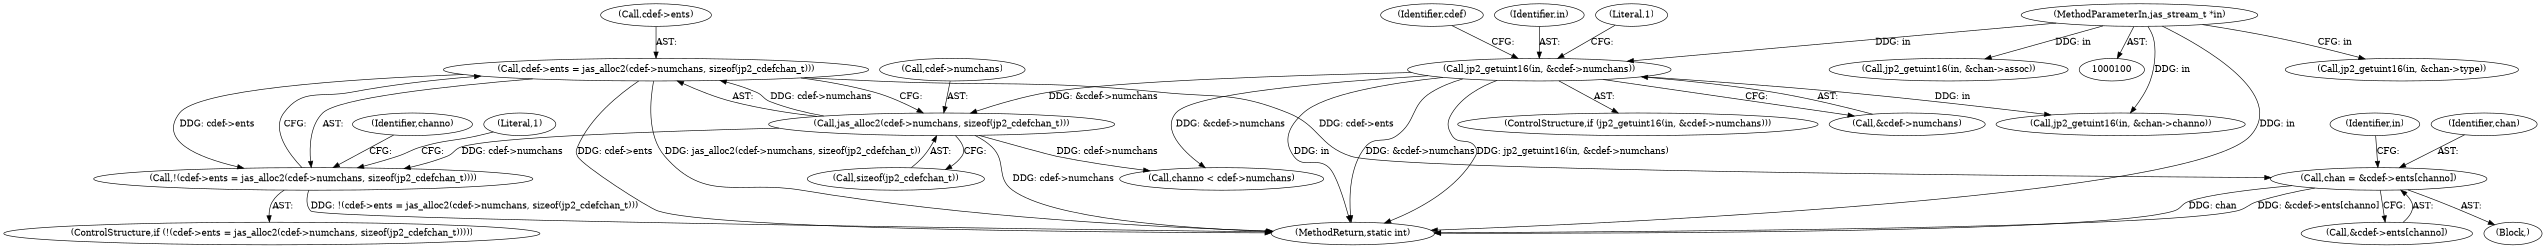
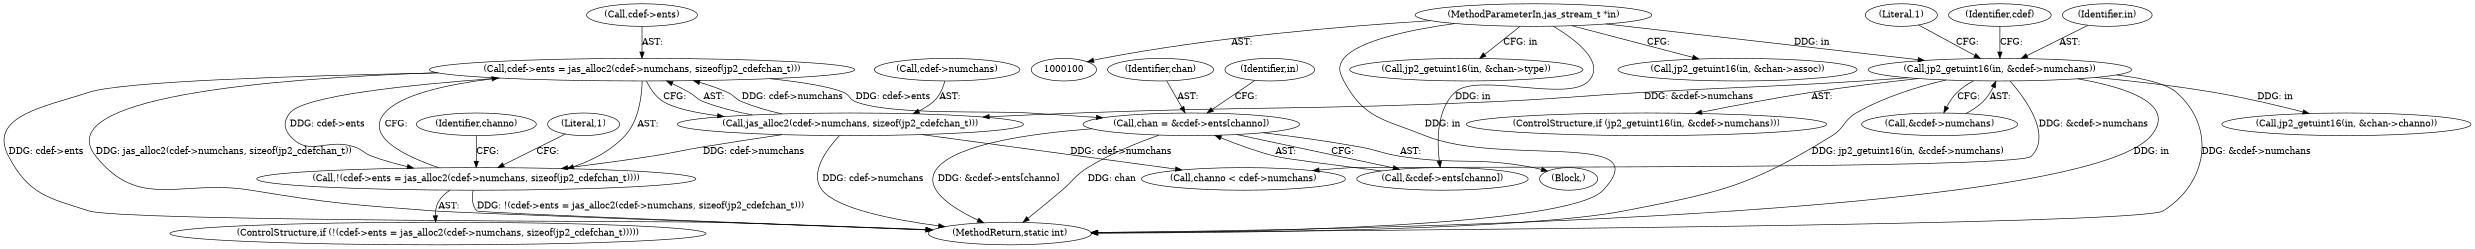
edge "(MethodParameterIn,jas_stream_t *in)" -> "(Call,jp2_getuint16(in, &chan->assoc))": label "DDG: in" -> "CFG: "
edge "(MethodParameterIn,jas_stream_t *in)" -> "(Call,jp2_getuint16(in, &chan->channo))": now "(MethodParameterIn,jas_stream_t *in)" -> "(Call,&cdef->ents[channo])"
node "(Call,sizeof(jp2_cdefchan_t))": removed
